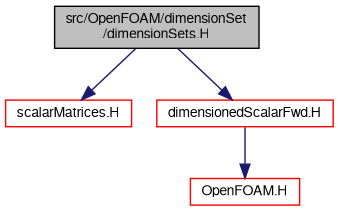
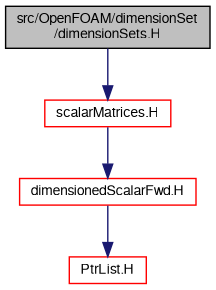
edge "src/OpenFOAM/dimensionSet /dimensionSets.H" -> "dimensionedScalarFwd.H": now "scalarMatrices.H" -> "dimensionedScalarFwd.H"
node "OpenFOAM.H": label "OpenFOAM.H" -> "PtrList.H"
